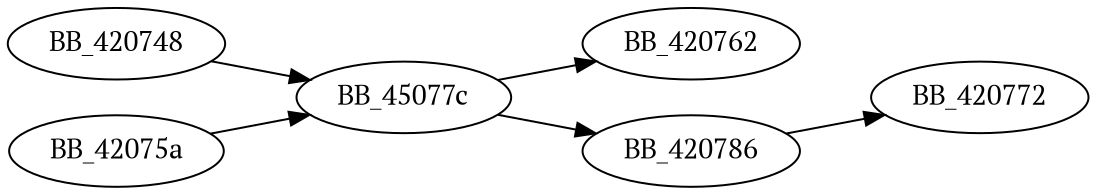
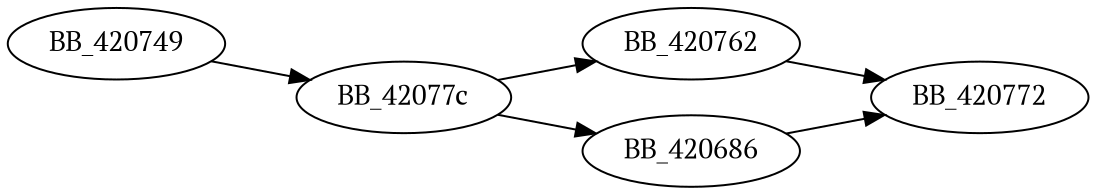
node "BB_420748": label "BB_420748" -> "BB_420749"
edge "BB_420762" -> "BB_420772": added
node "BB_45077c": label "BB_45077c" -> "BB_42077c"
node "BB_42075a": removed
node "BB_420786": label "BB_420786" -> "BB_420686"
